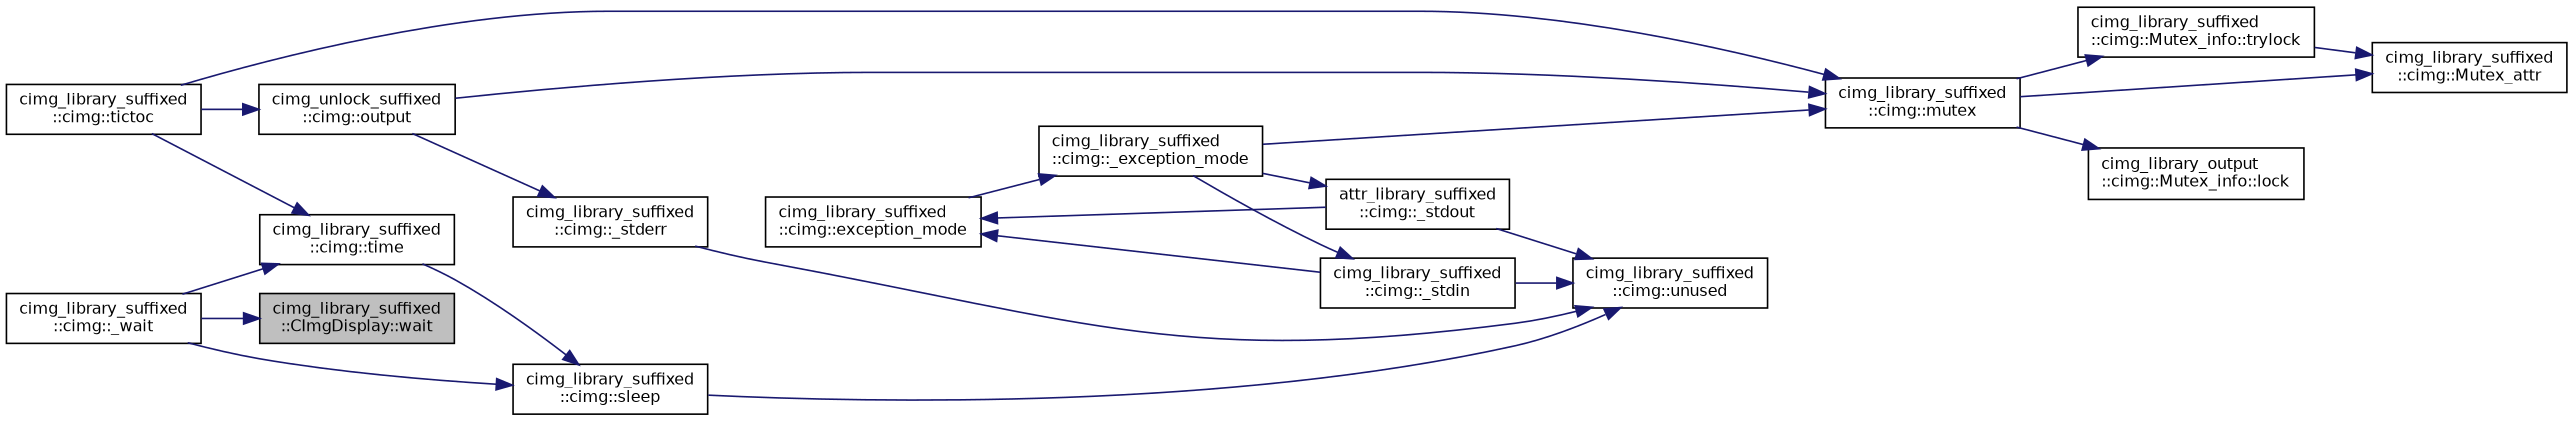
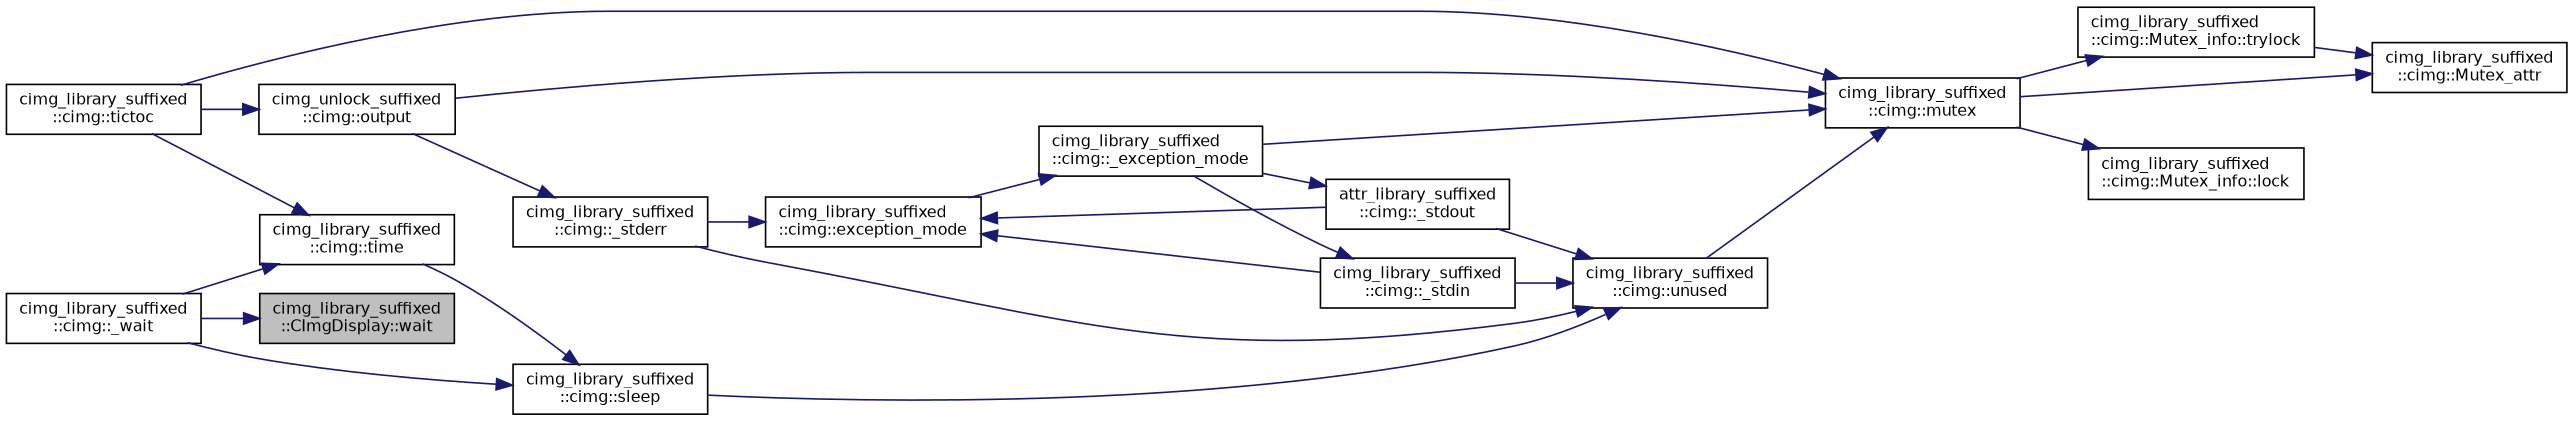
node "cimg_library_output ::cimg::Mutex_info::lock": label "cimg_library_output ::cimg::Mutex_info::lock" -> "cimg_library_suffixed ::cimg::Mutex_info::lock"
edge "cimg_library_suffixed ::cimg::unused" -> "cimg_library_suffixed ::cimg::mutex": added
edge "cimg_library_suffixed ::cimg::_stderr" -> "cimg_library_suffixed ::cimg::exception_mode": added
